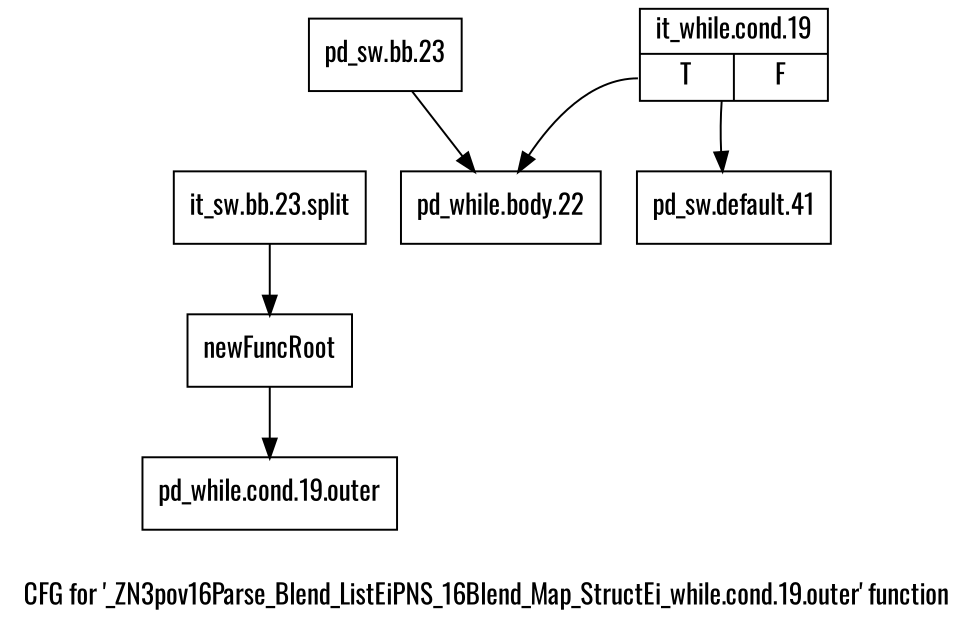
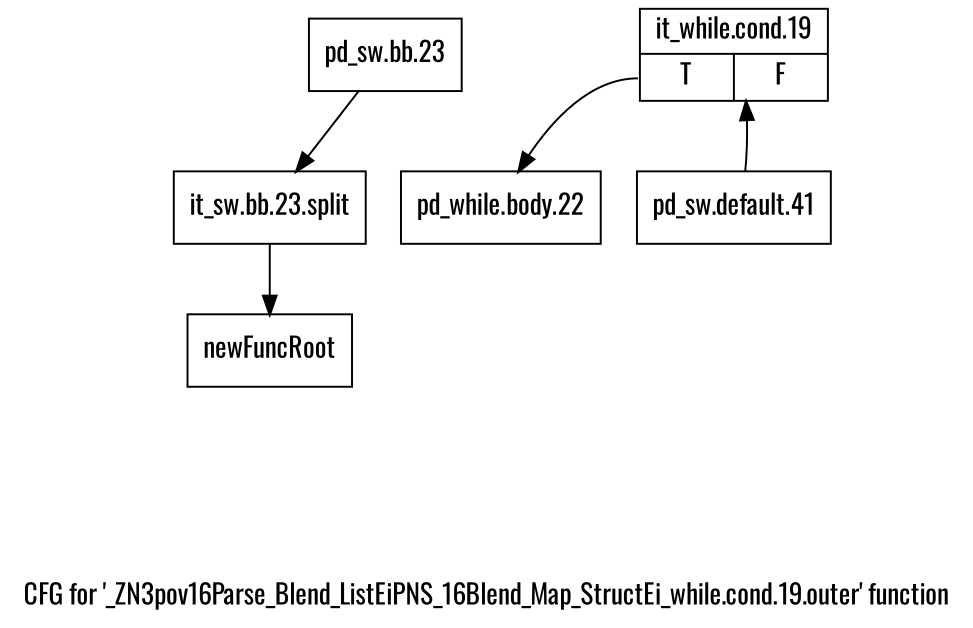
edge "pd_sw.bb.23" -> "pd_while.body.22": now "pd_sw.bb.23" -> "it_sw.bb.23.split"
edge "it_while.cond.19" -> "pd_sw.default.41": reversed
node "pd_while.cond.19.outer": removed
